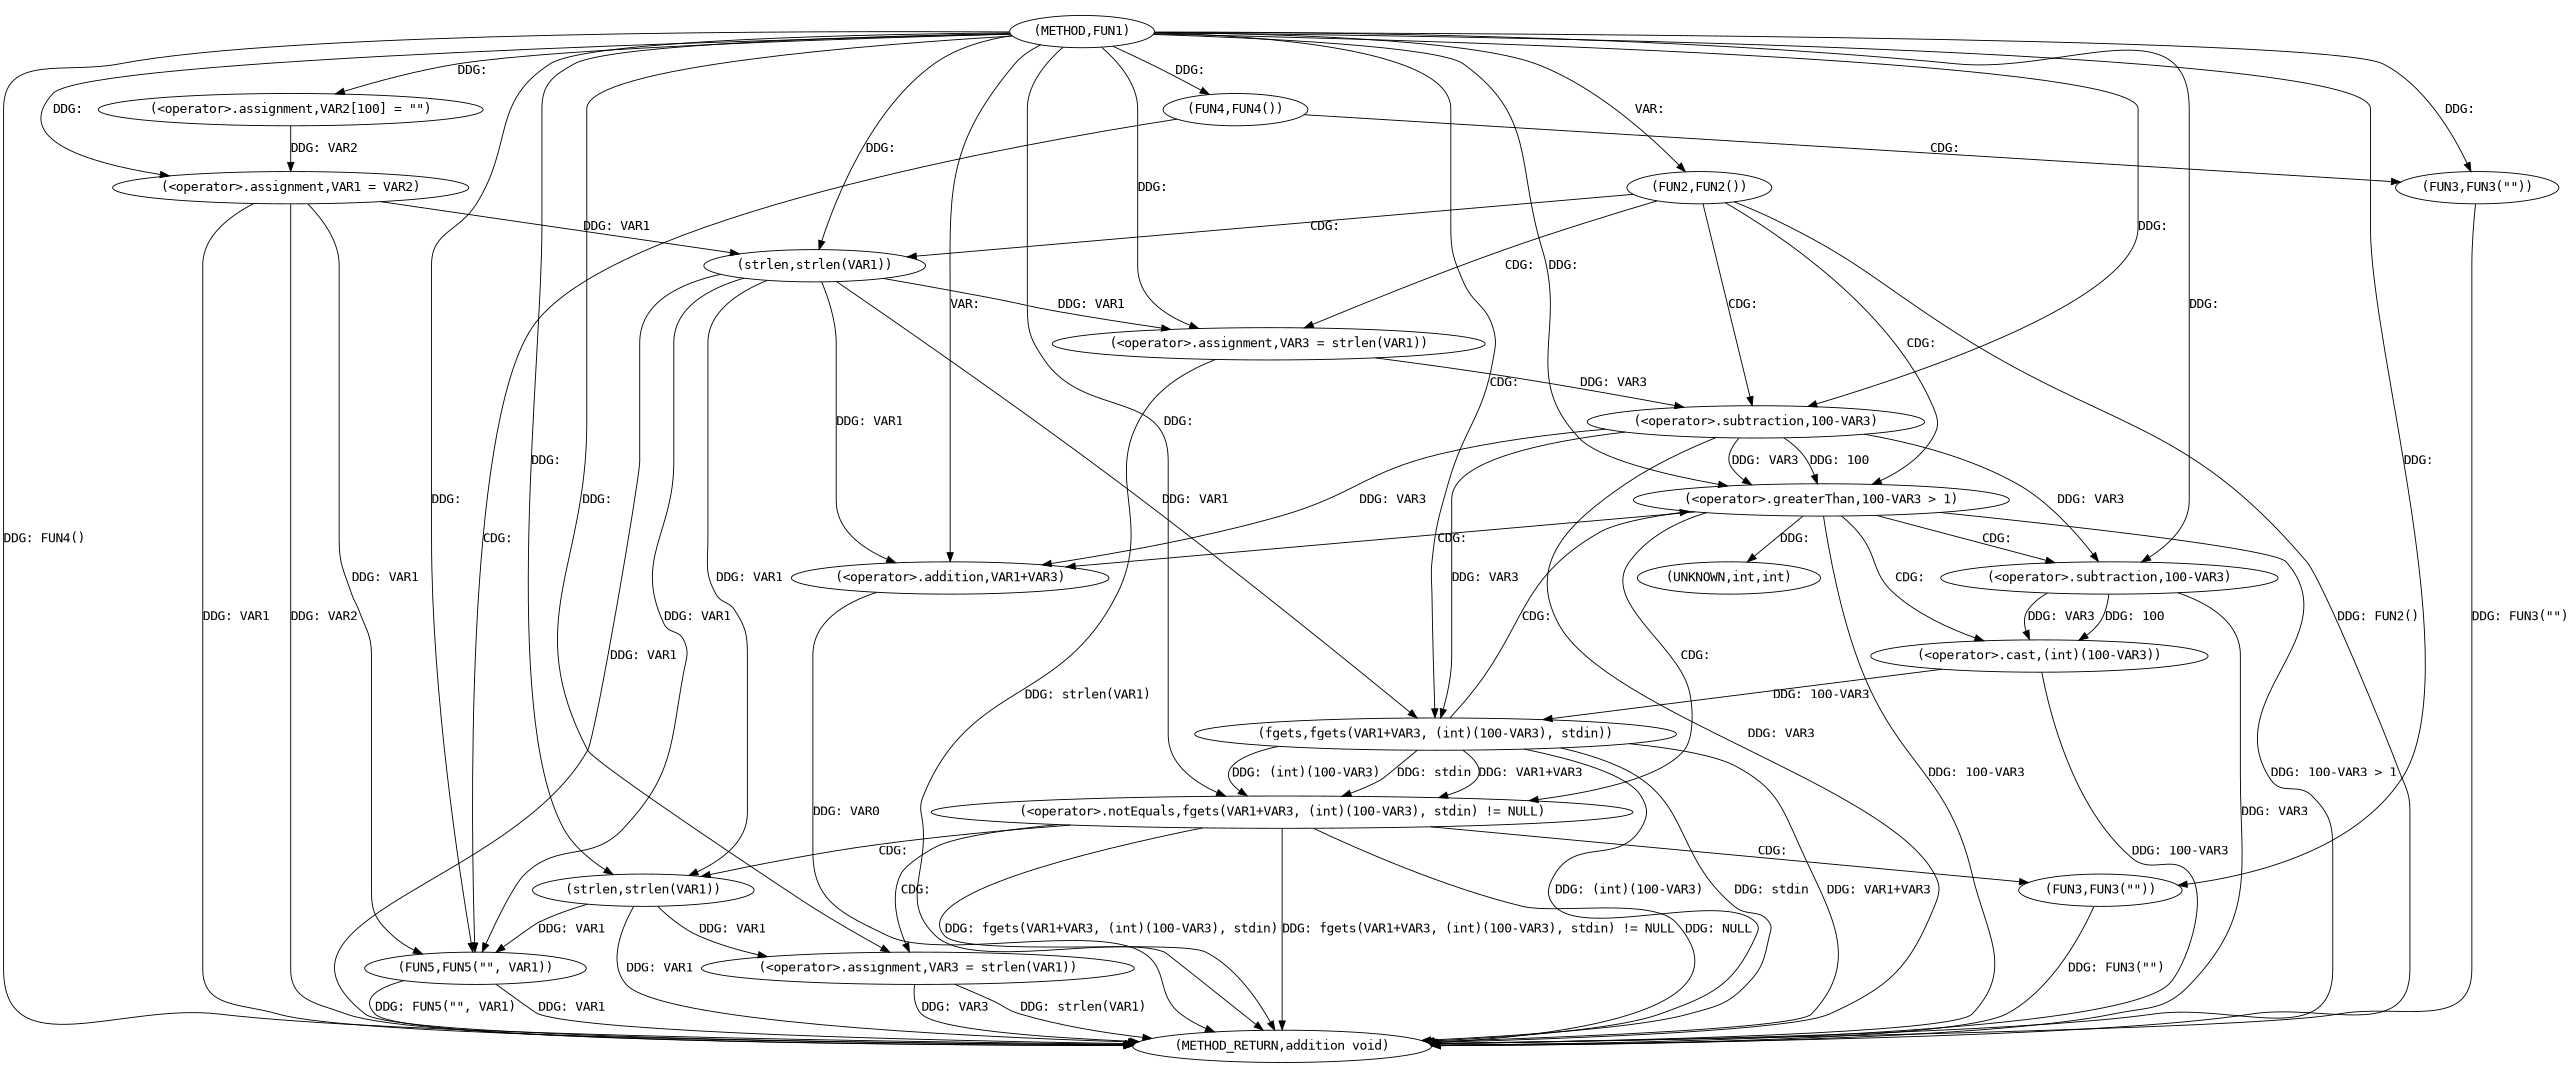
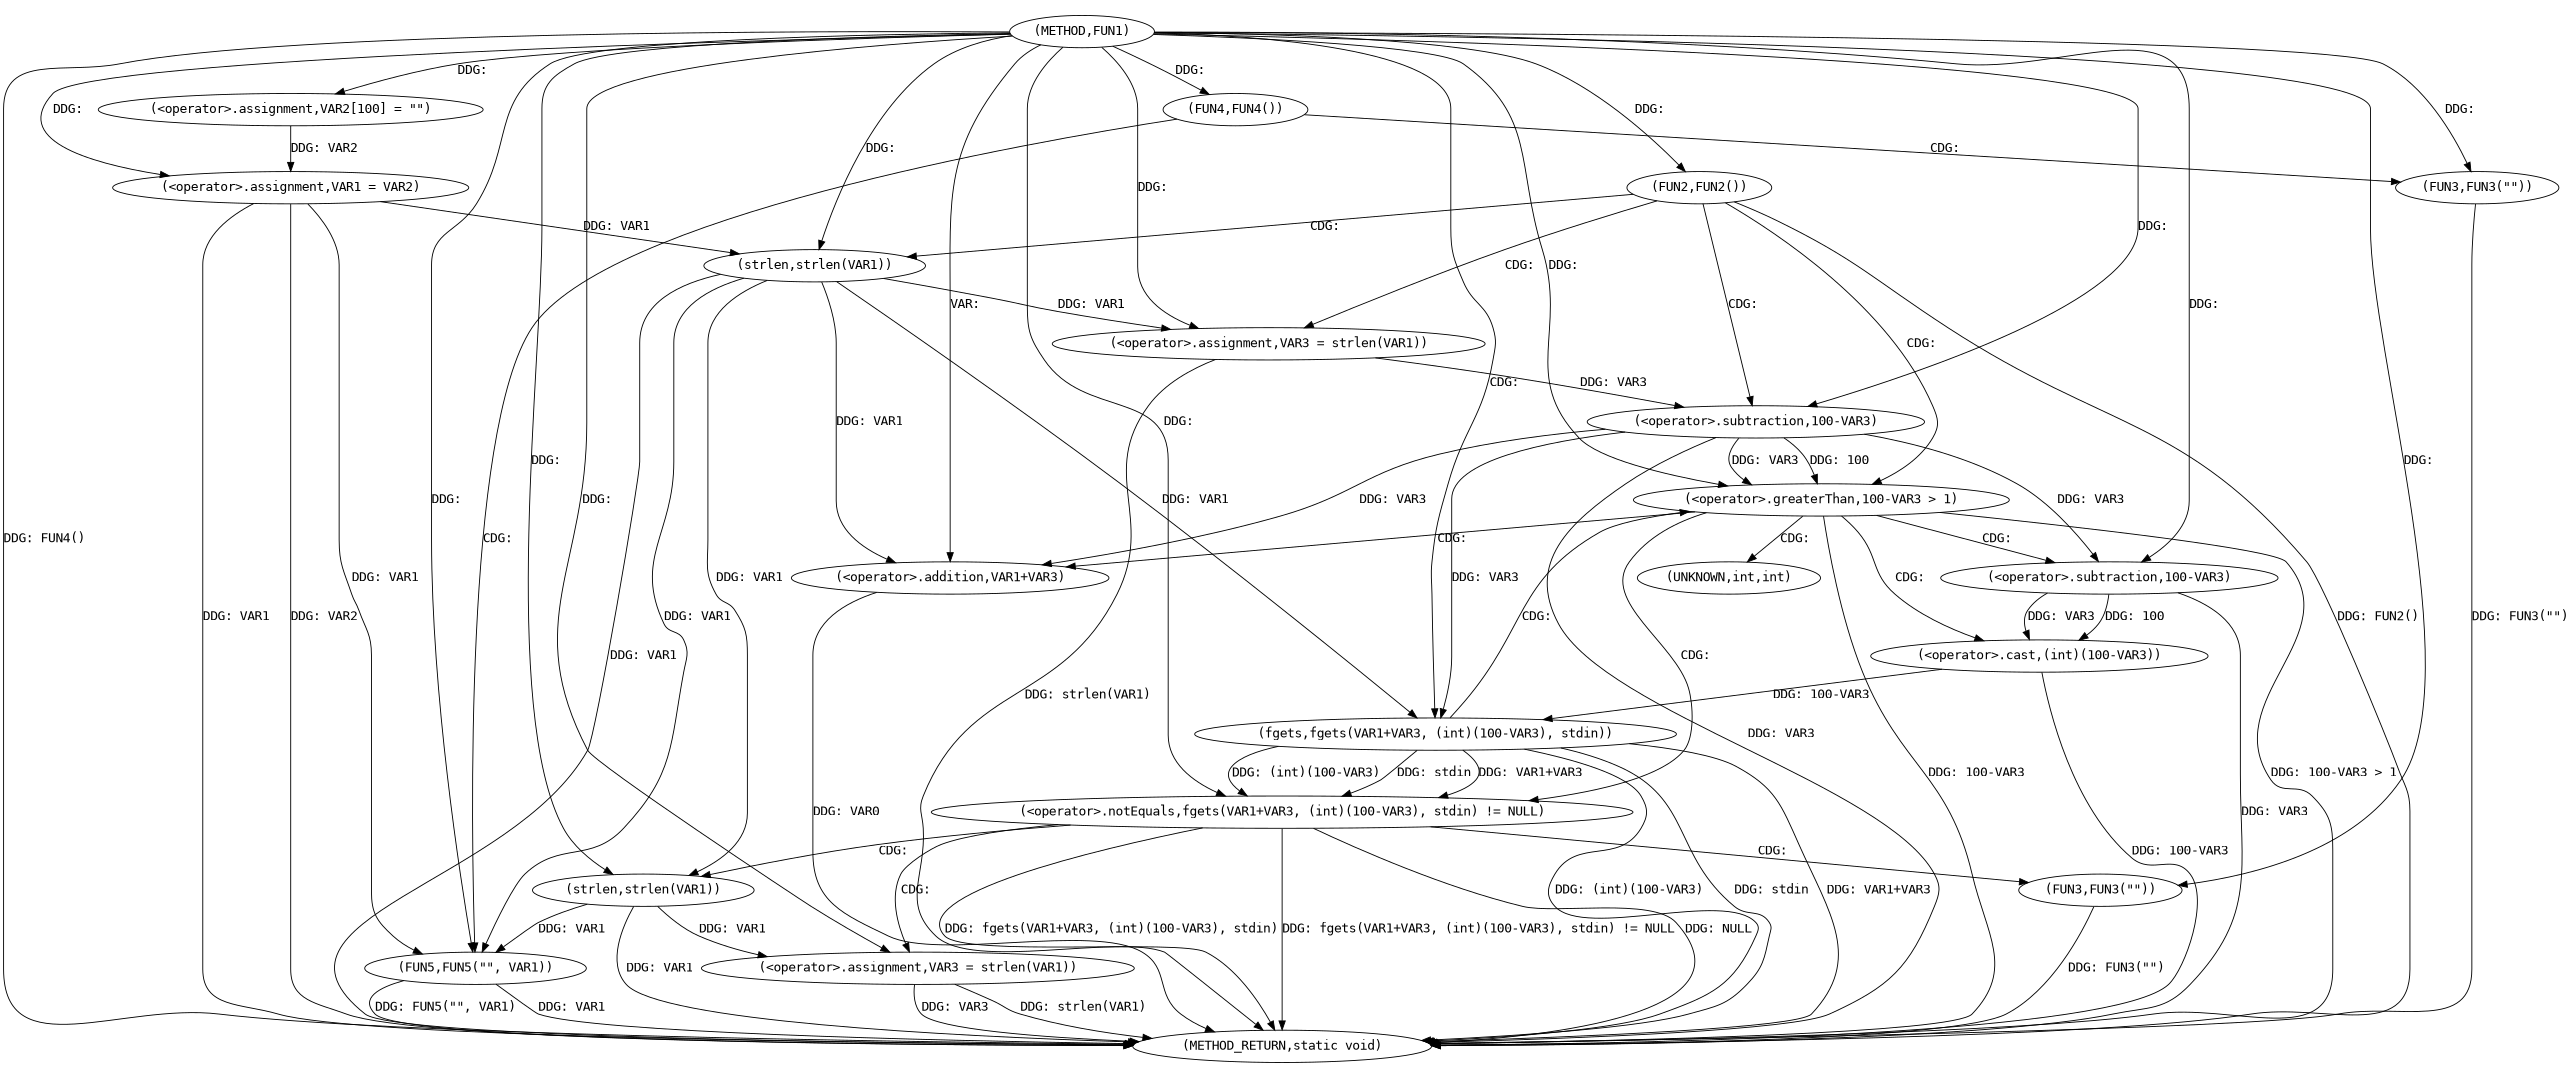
edge "(METHOD,FUN1)" -> "(FUN2,FUN2())": label "VAR: " -> "DDG: "
edge "(<operator>.greaterThan,100-VAR3 > 1)" -> "(UNKNOWN,int,int)": label "DDG: " -> "CDG: "
node "(METHOD_RETURN,addition void)": label "(METHOD_RETURN,addition void)" -> "(METHOD_RETURN,static void)"
